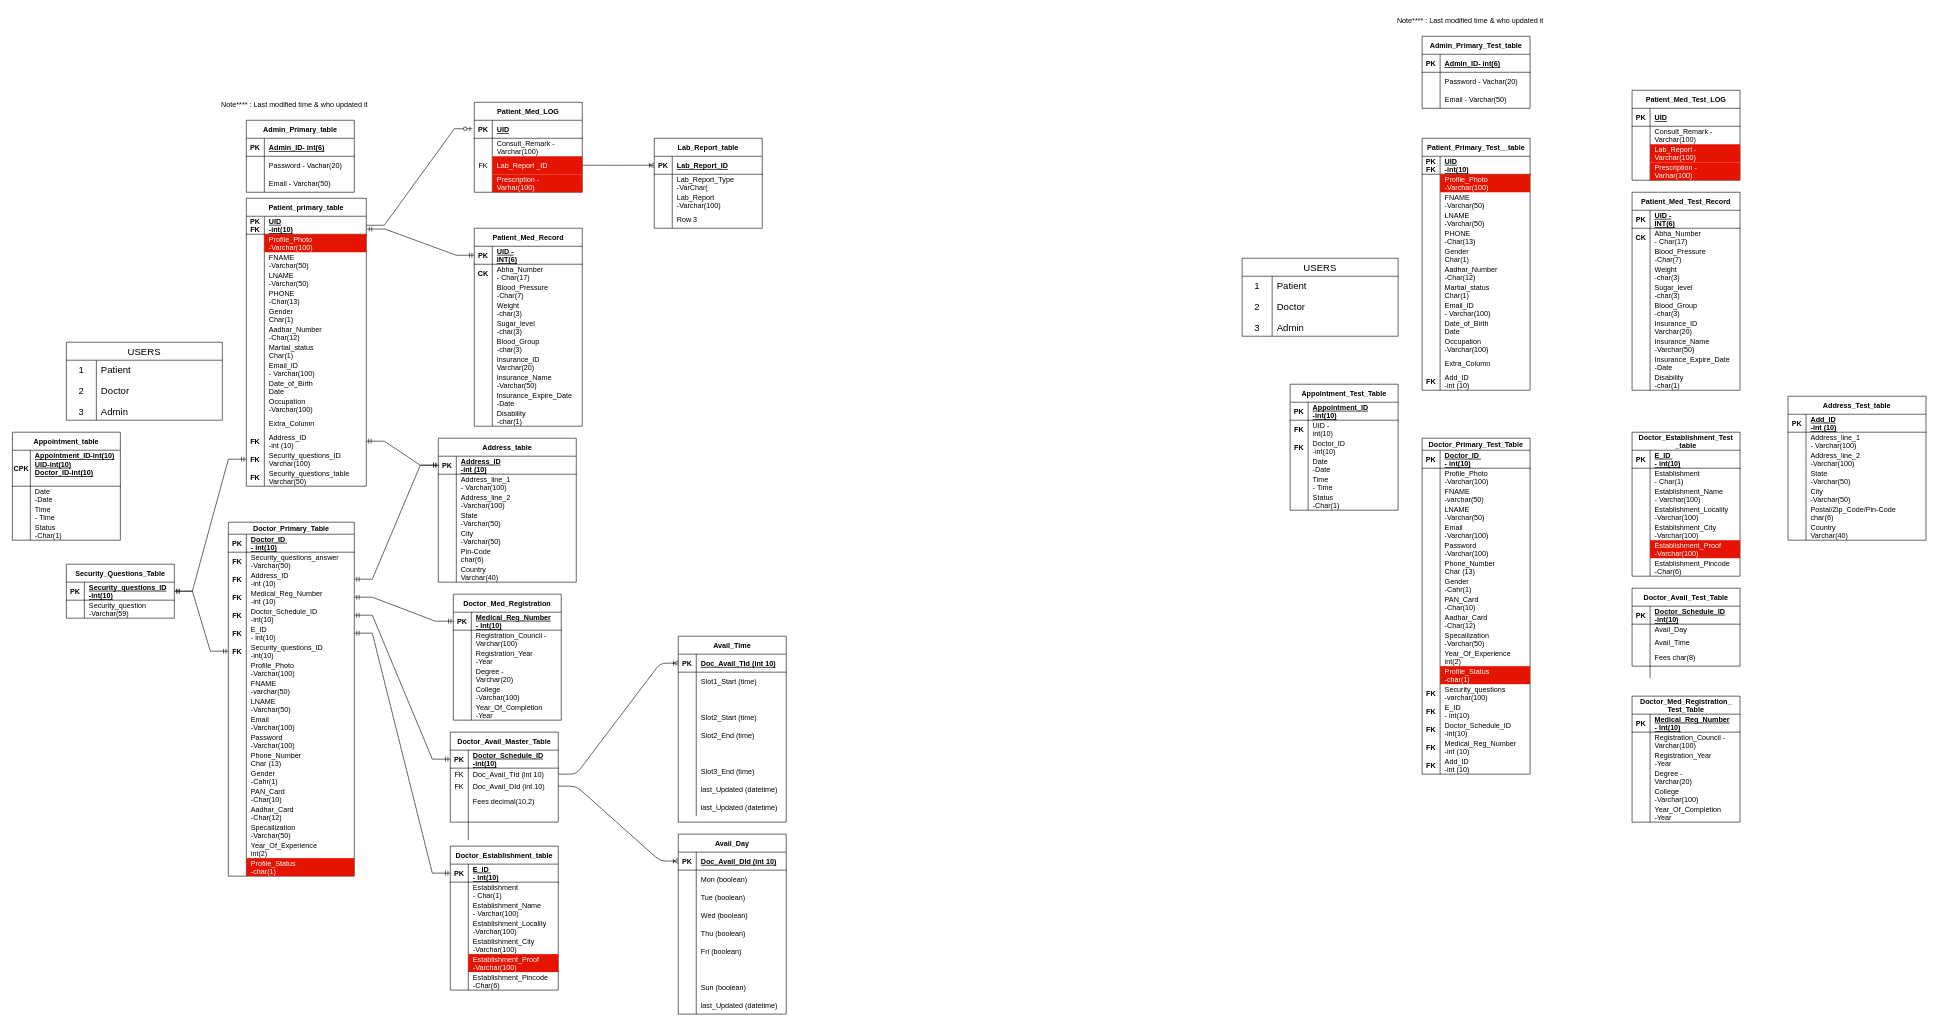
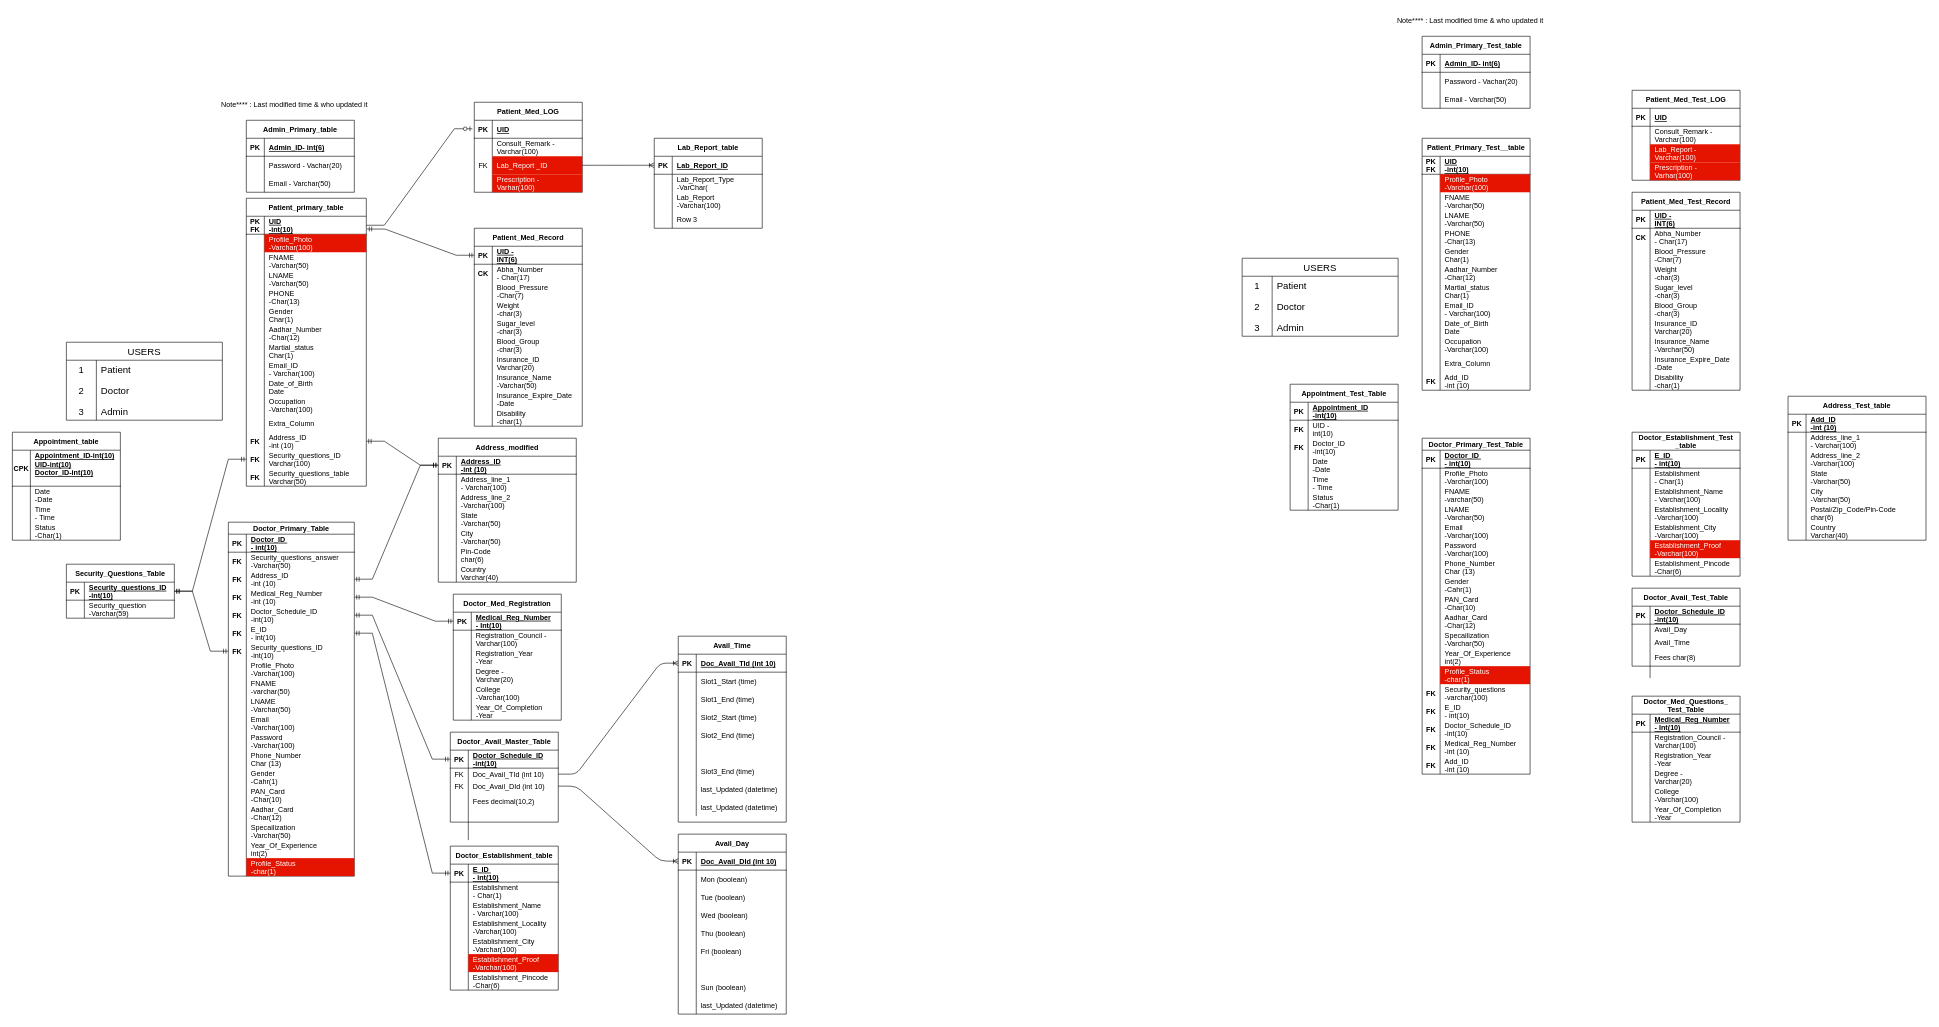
node "Address_table": label "Address_table" -> "Address_modified"
node "Slot1_End (time)": added
node "Doctor_Med_Registration_ Test_Table": label "Doctor_Med_Registration_ Test_Table" -> "Doctor_Med_Questions_ Test_Table"
